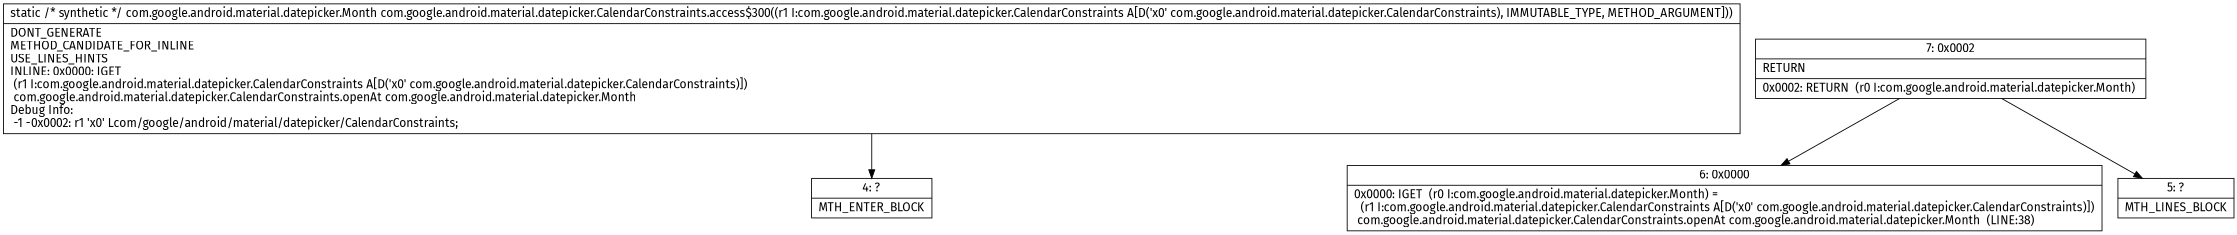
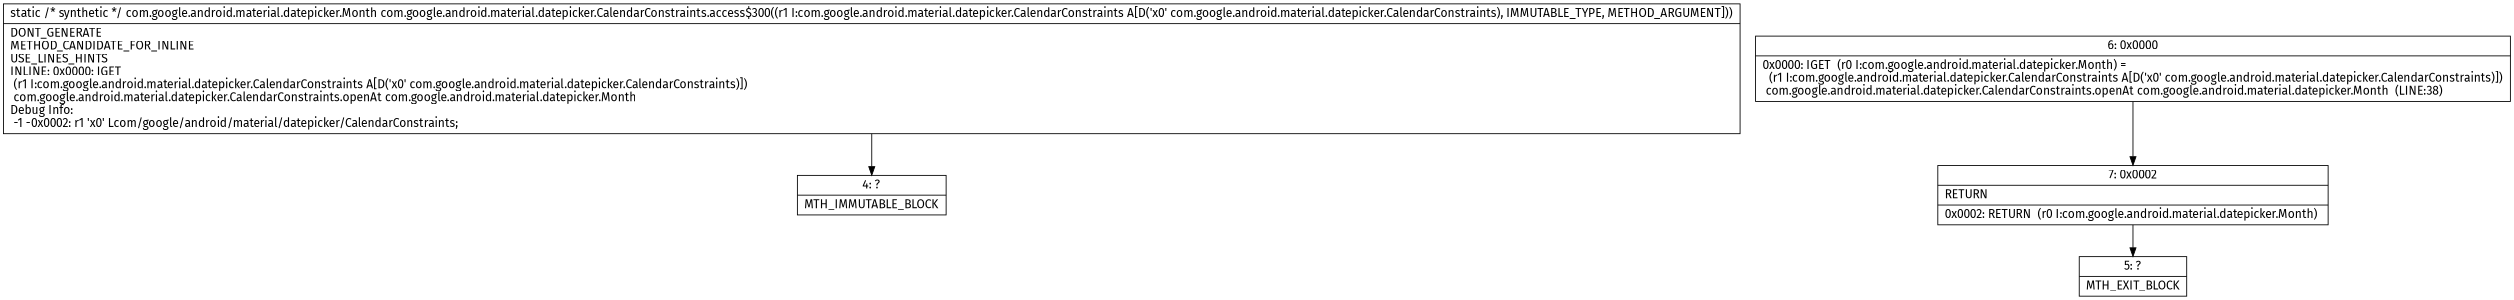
edge "7: 0x0002" -> "6: 0x0000": reversed
node "4: ?": text "MTH_ENTER_BLOCK" -> "MTH_IMMUTABLE_BLOCK"
node "5: ?": text "MTH_LINES_BLOCK" -> "MTH_EXIT_BLOCK"
